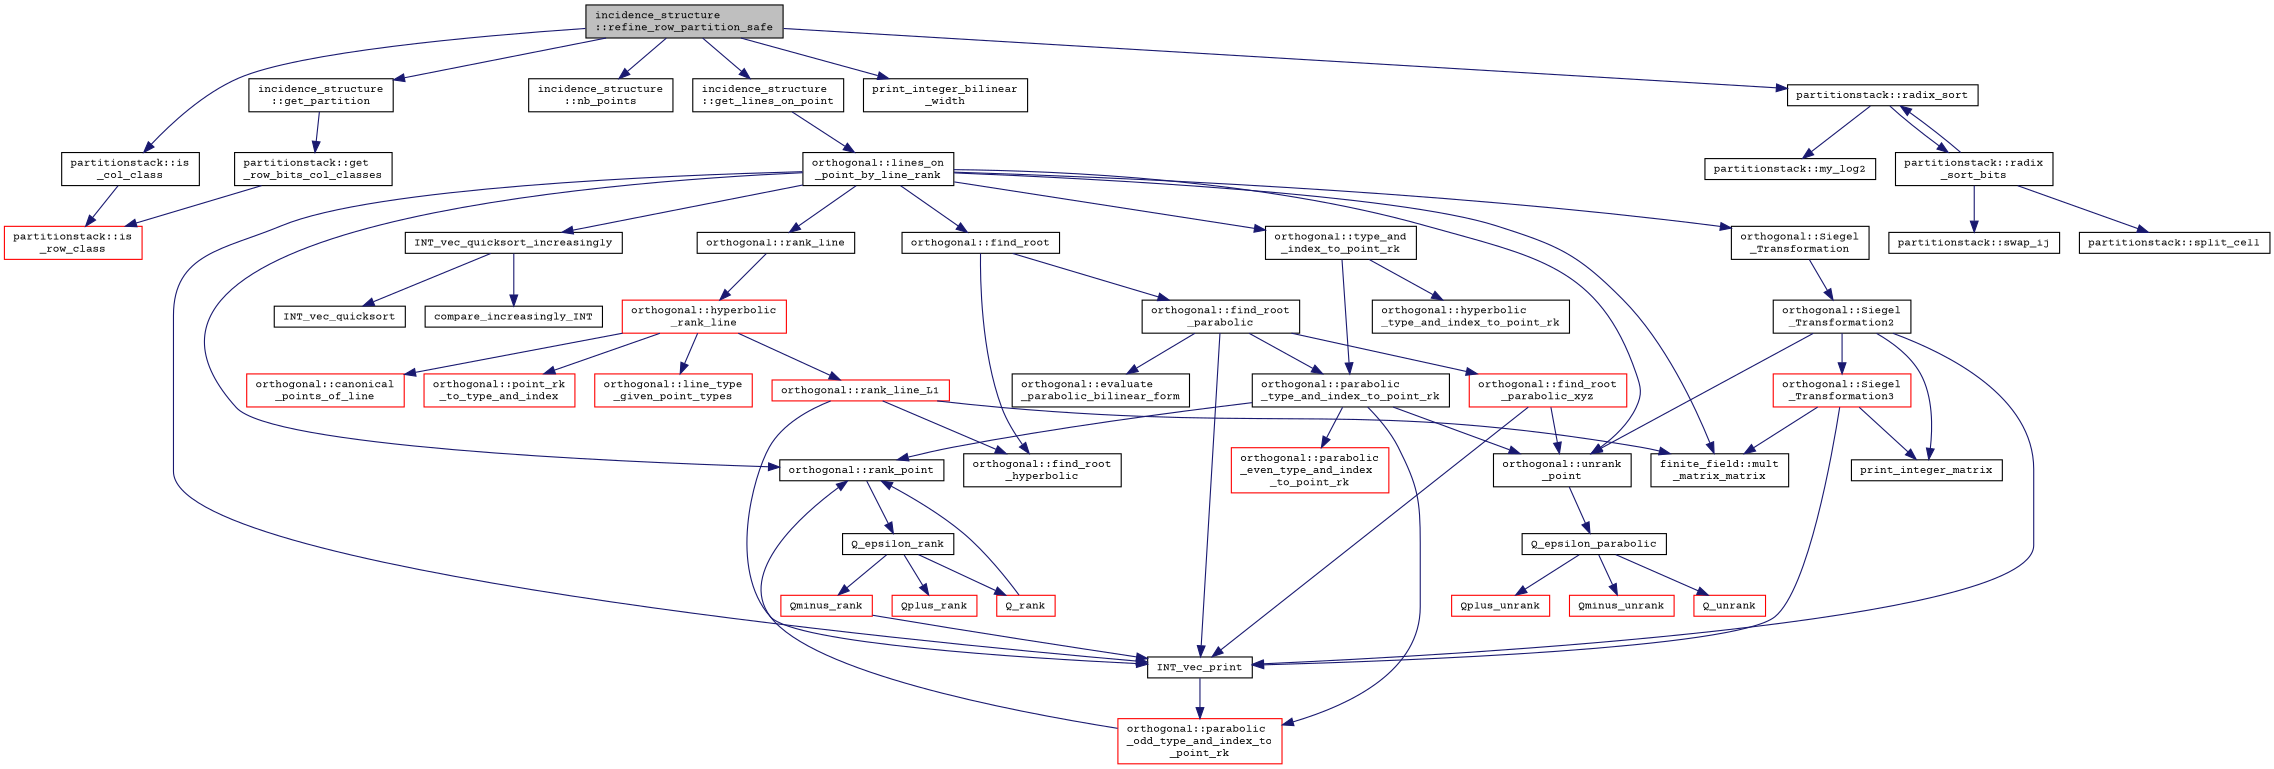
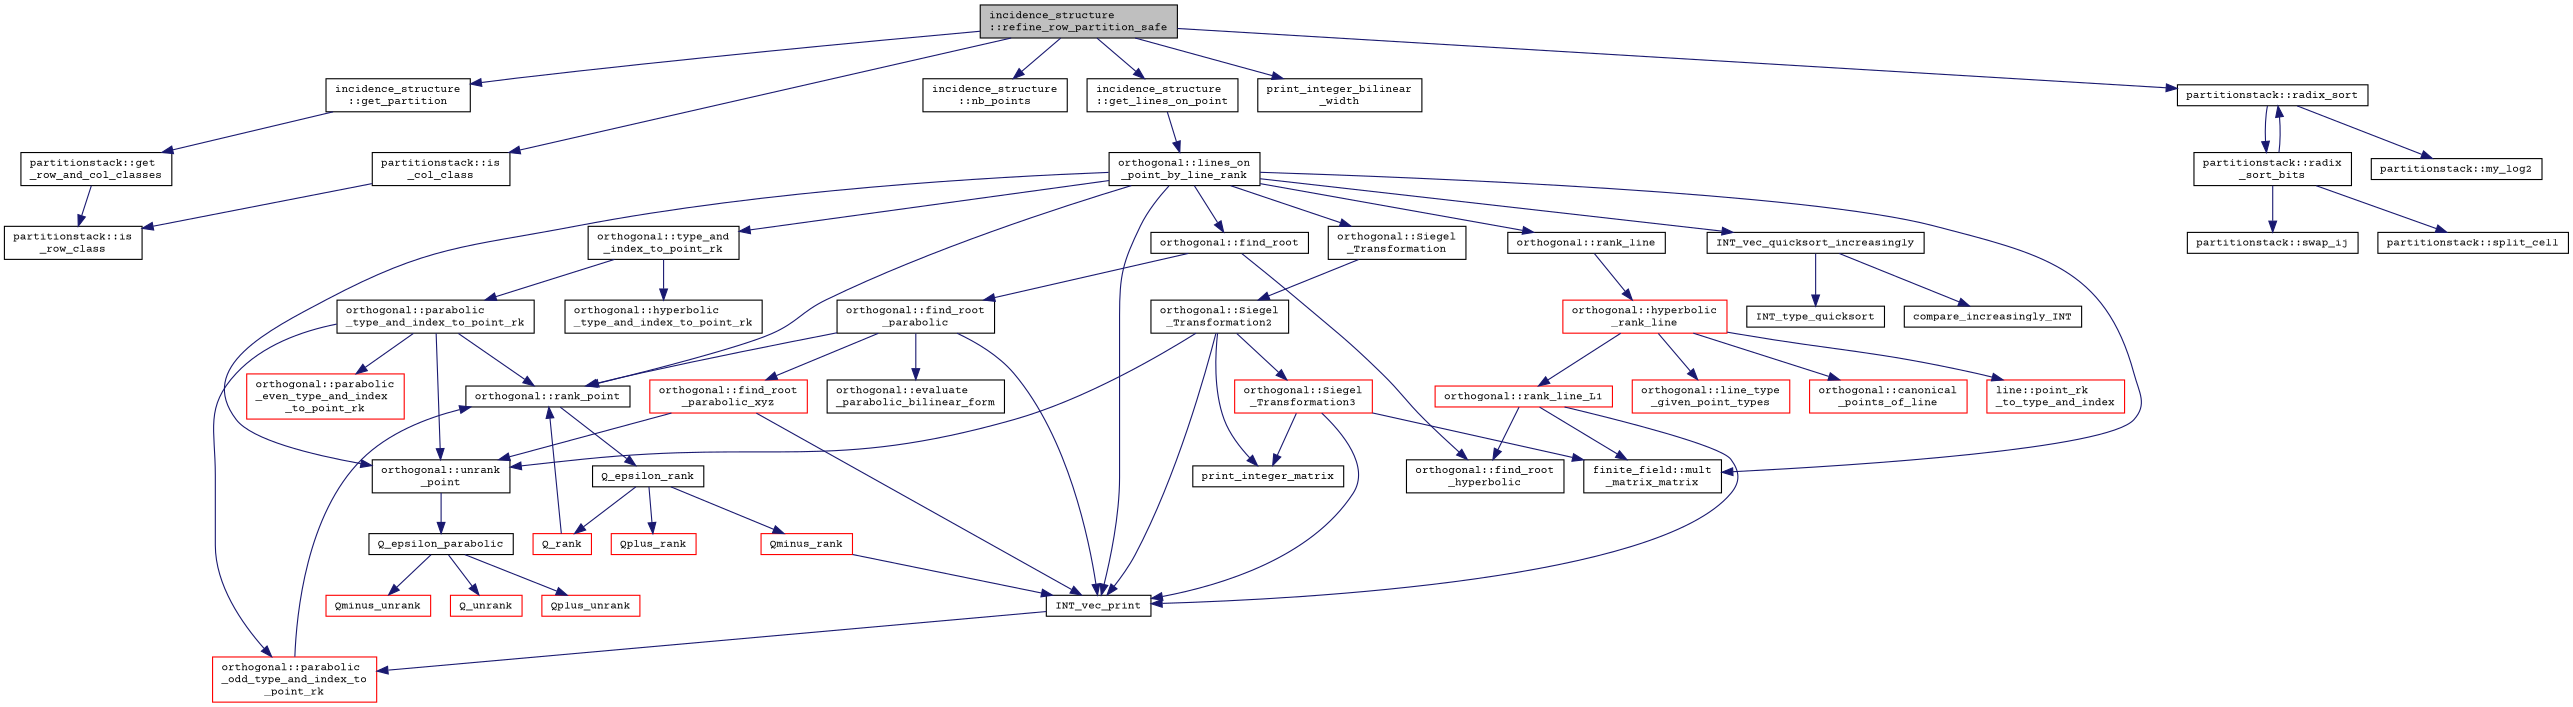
node "partitionstack::get _row_bits_col_classes": label "partitionstack::get _row_bits_col_classes" -> "partitionstack::get _row_and_col_classes"
node "partitionstack::is _row_class": color red -> black
node "INT_vec_quicksort": label "INT_vec_quicksort" -> "INT_type_quicksort"
edge "orthogonal::find_root _parabolic" -> "orthogonal::parabolic _type_and_index_to_point_rk": now "orthogonal::find_root _parabolic" -> "orthogonal::rank_point"
node "orthogonal::point_rk _to_type_and_index": label "orthogonal::point_rk _to_type_and_index" -> "line::point_rk _to_type_and_index"
